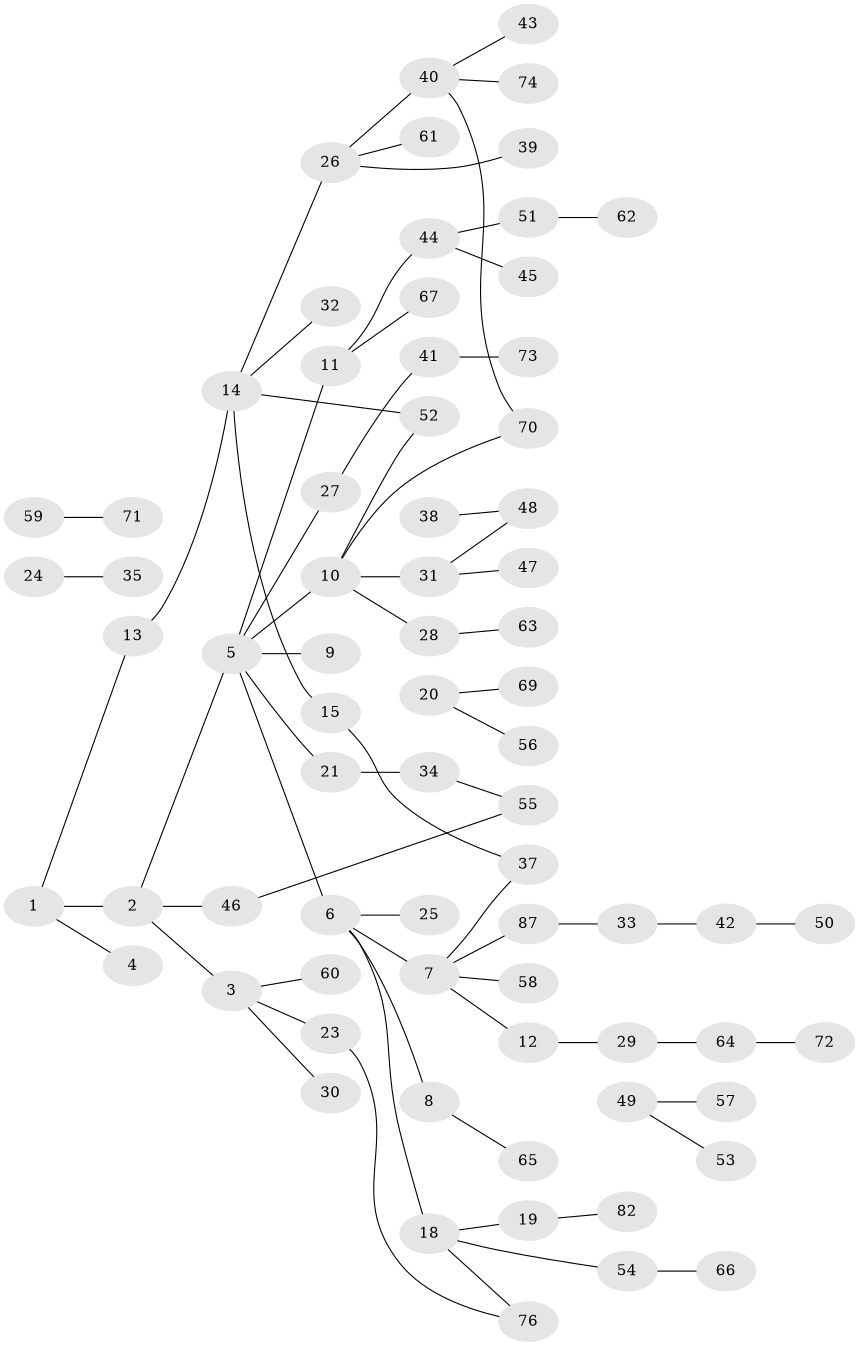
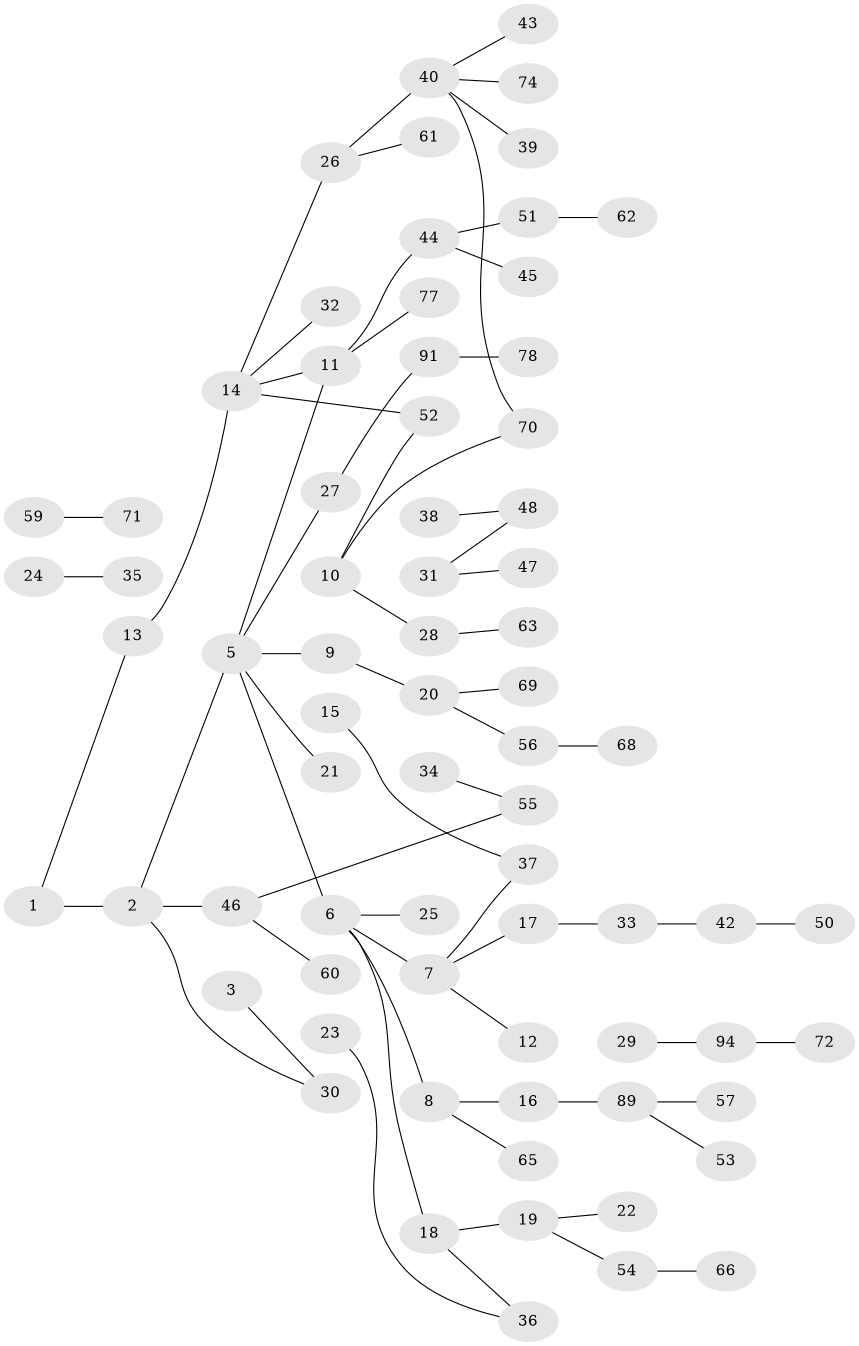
edge "39" -- "26": now "39" -- "40"
node "67": label "67" -> "77"
node "41": label "41" -> "91"
node "73": label "73" -> "78"
edge "14" -- "15": now "14" -- "11"
edge "10" -- "31": removed
edge "10" -- "5": removed
edge "9" -- "20": added
node "68": added
edge "21" -- "34": removed
node "87": label "87" -> "17"
edge "2" -- "3": now "2" -- "30"
node "4": removed
edge "60" -- "3": now "60" -- "46"
node "58": removed
edge "3" -- "23": removed
edge "12" -- "29": removed
node "64": label "64" -> "94"
node "16": added
node "49": label "49" -> "89"
node "82": label "82" -> "22"
edge "18" -- "54": now "19" -- "54"
node "76": label "76" -> "36"
